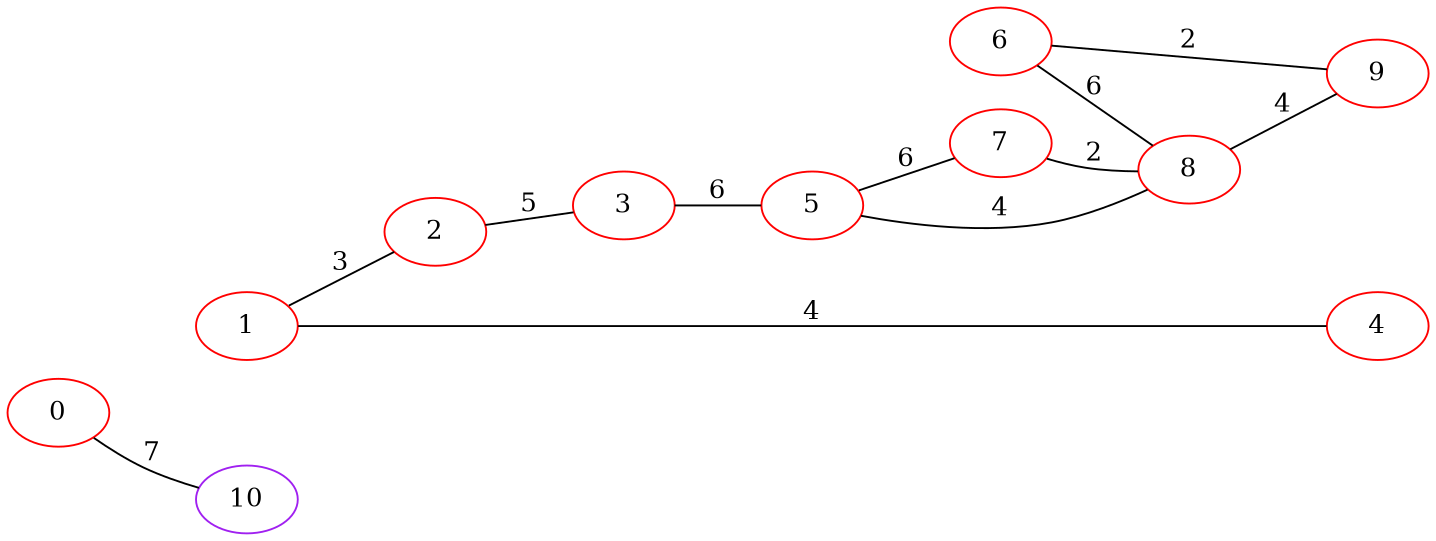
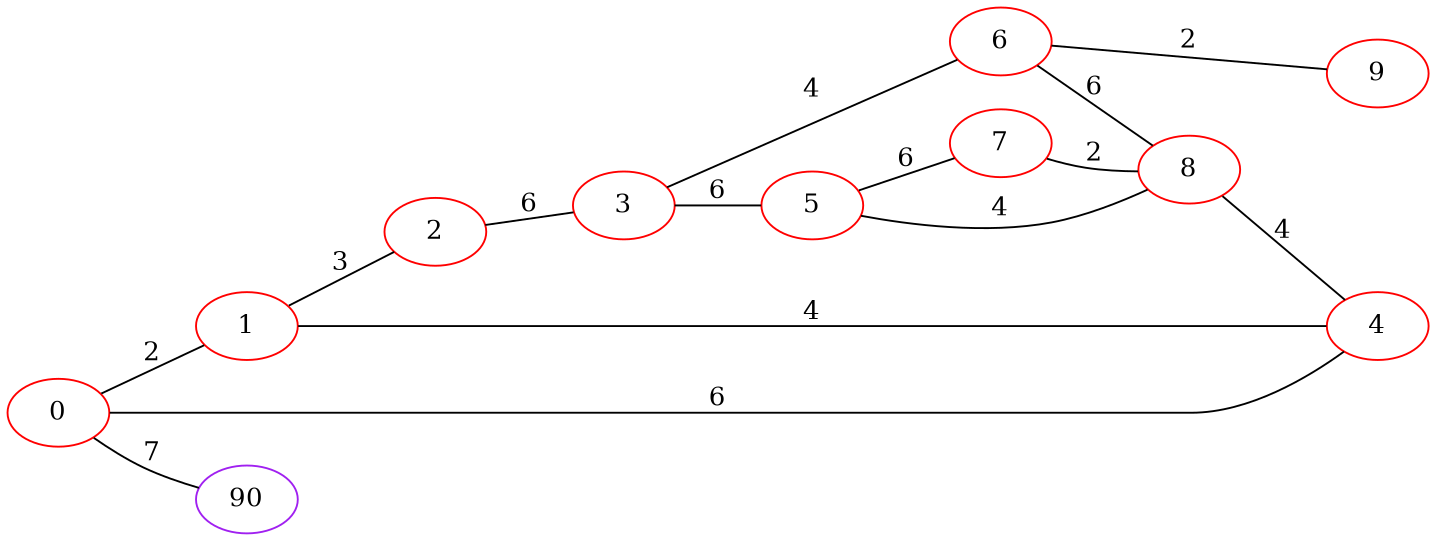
edge "9" -- "8": now "4" -- "8"
edge "6" -- "3": added, label "4"
edge "3" -- "2": label "5" -> "6"
edge "1" -- "0": added, label "2"
edge "4" -- "0": added, label "6"
node "10": label "10" -> "90"
